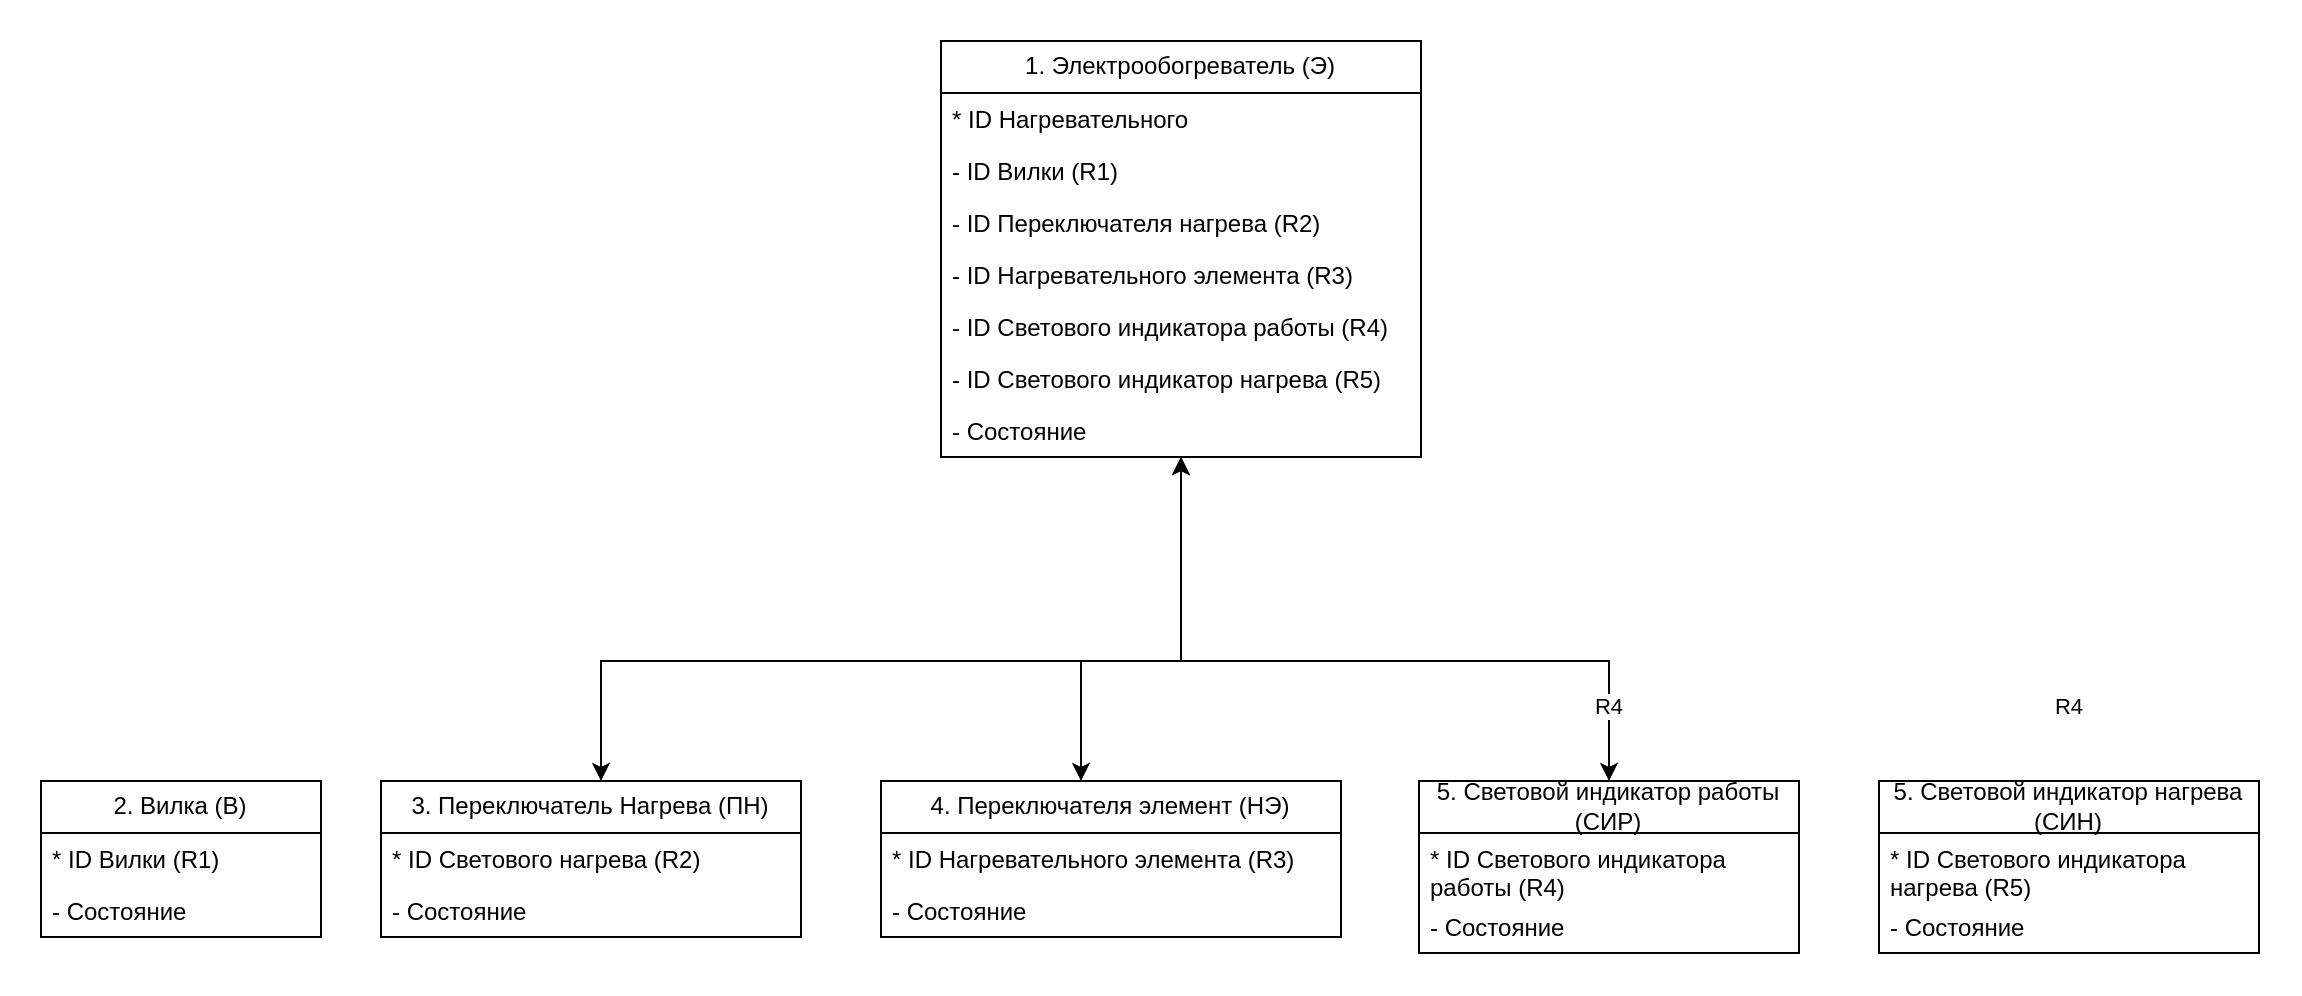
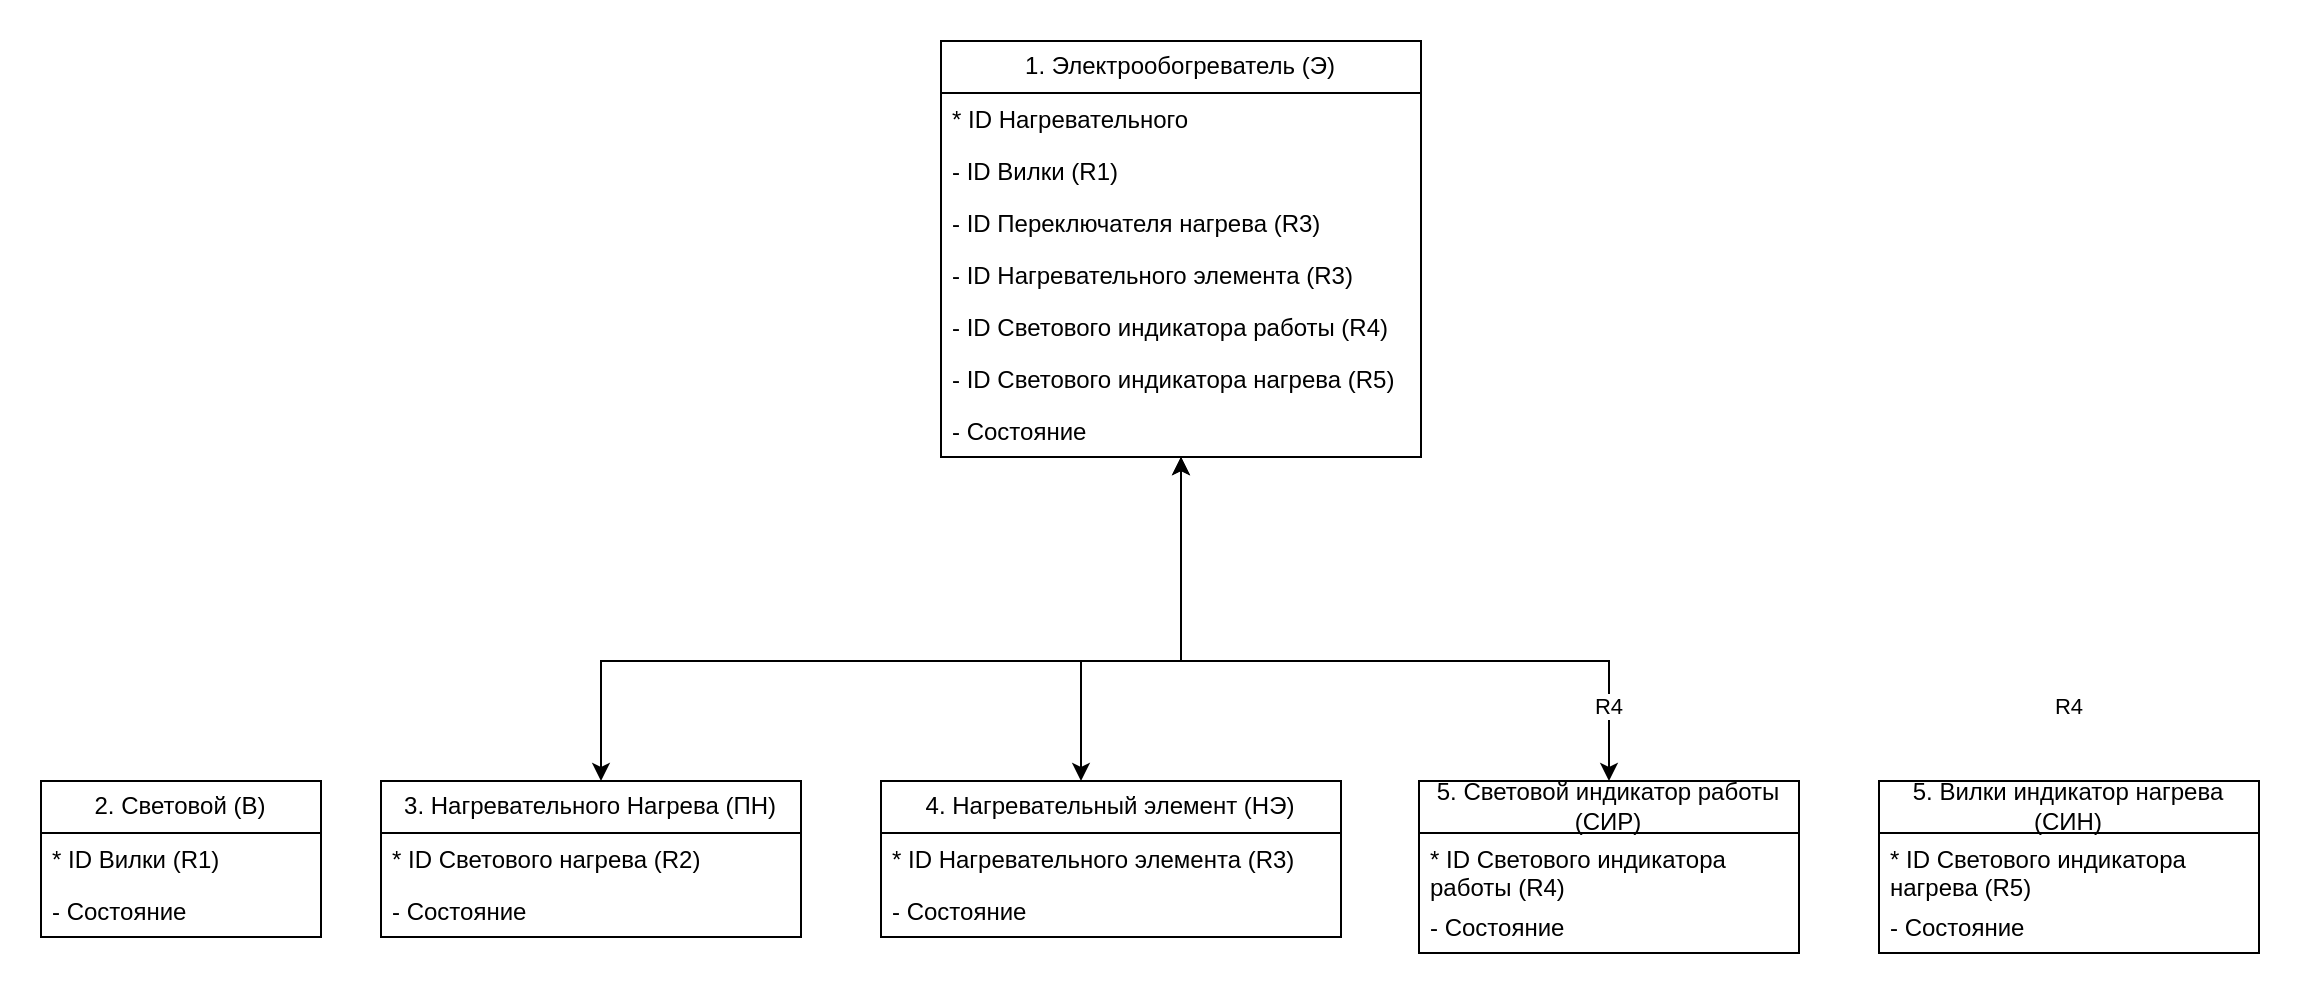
node "- ID Переключателя нагрева (R2)": label "- ID Переключателя нагрева (R2)" -> "- ID Переключателя нагрева (R3)"
node "- ID Светового индикатор нагрева (R5)": label "- ID Светового индикатор нагрева (R5)" -> "- ID Светового индикатора нагрева (R5)"
node "2. Вилка (В)": label "2. Вилка (В)" -> "2. Световой (В)"
node "3. Переключатель Нагрева (ПН)": label "3. Переключатель Нагрева (ПН)" -> "3. Нагревательного Нагрева (ПН)"
node "4. Переключателя элемент (НЭ)": label "4. Переключателя элемент (НЭ)" -> "4. Нагревательный элемент (НЭ)"
node "5. Световой индикатор нагрева (СИН)": label "5. Световой индикатор нагрева (СИН)" -> "5. Вилки индикатор нагрева (СИН)"
